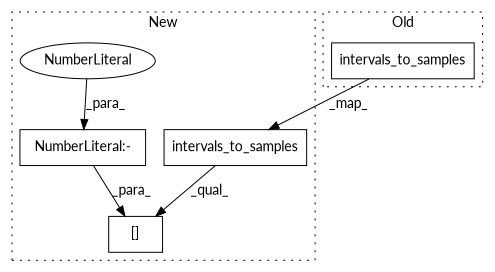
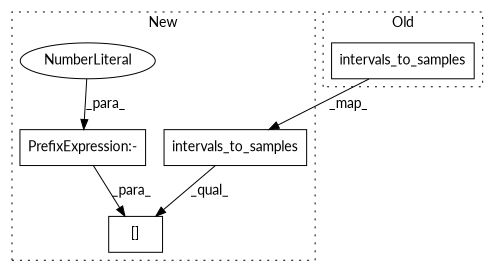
node "NumberLiteral:-": label "NumberLiteral:-" -> "PrefixExpression:-"
